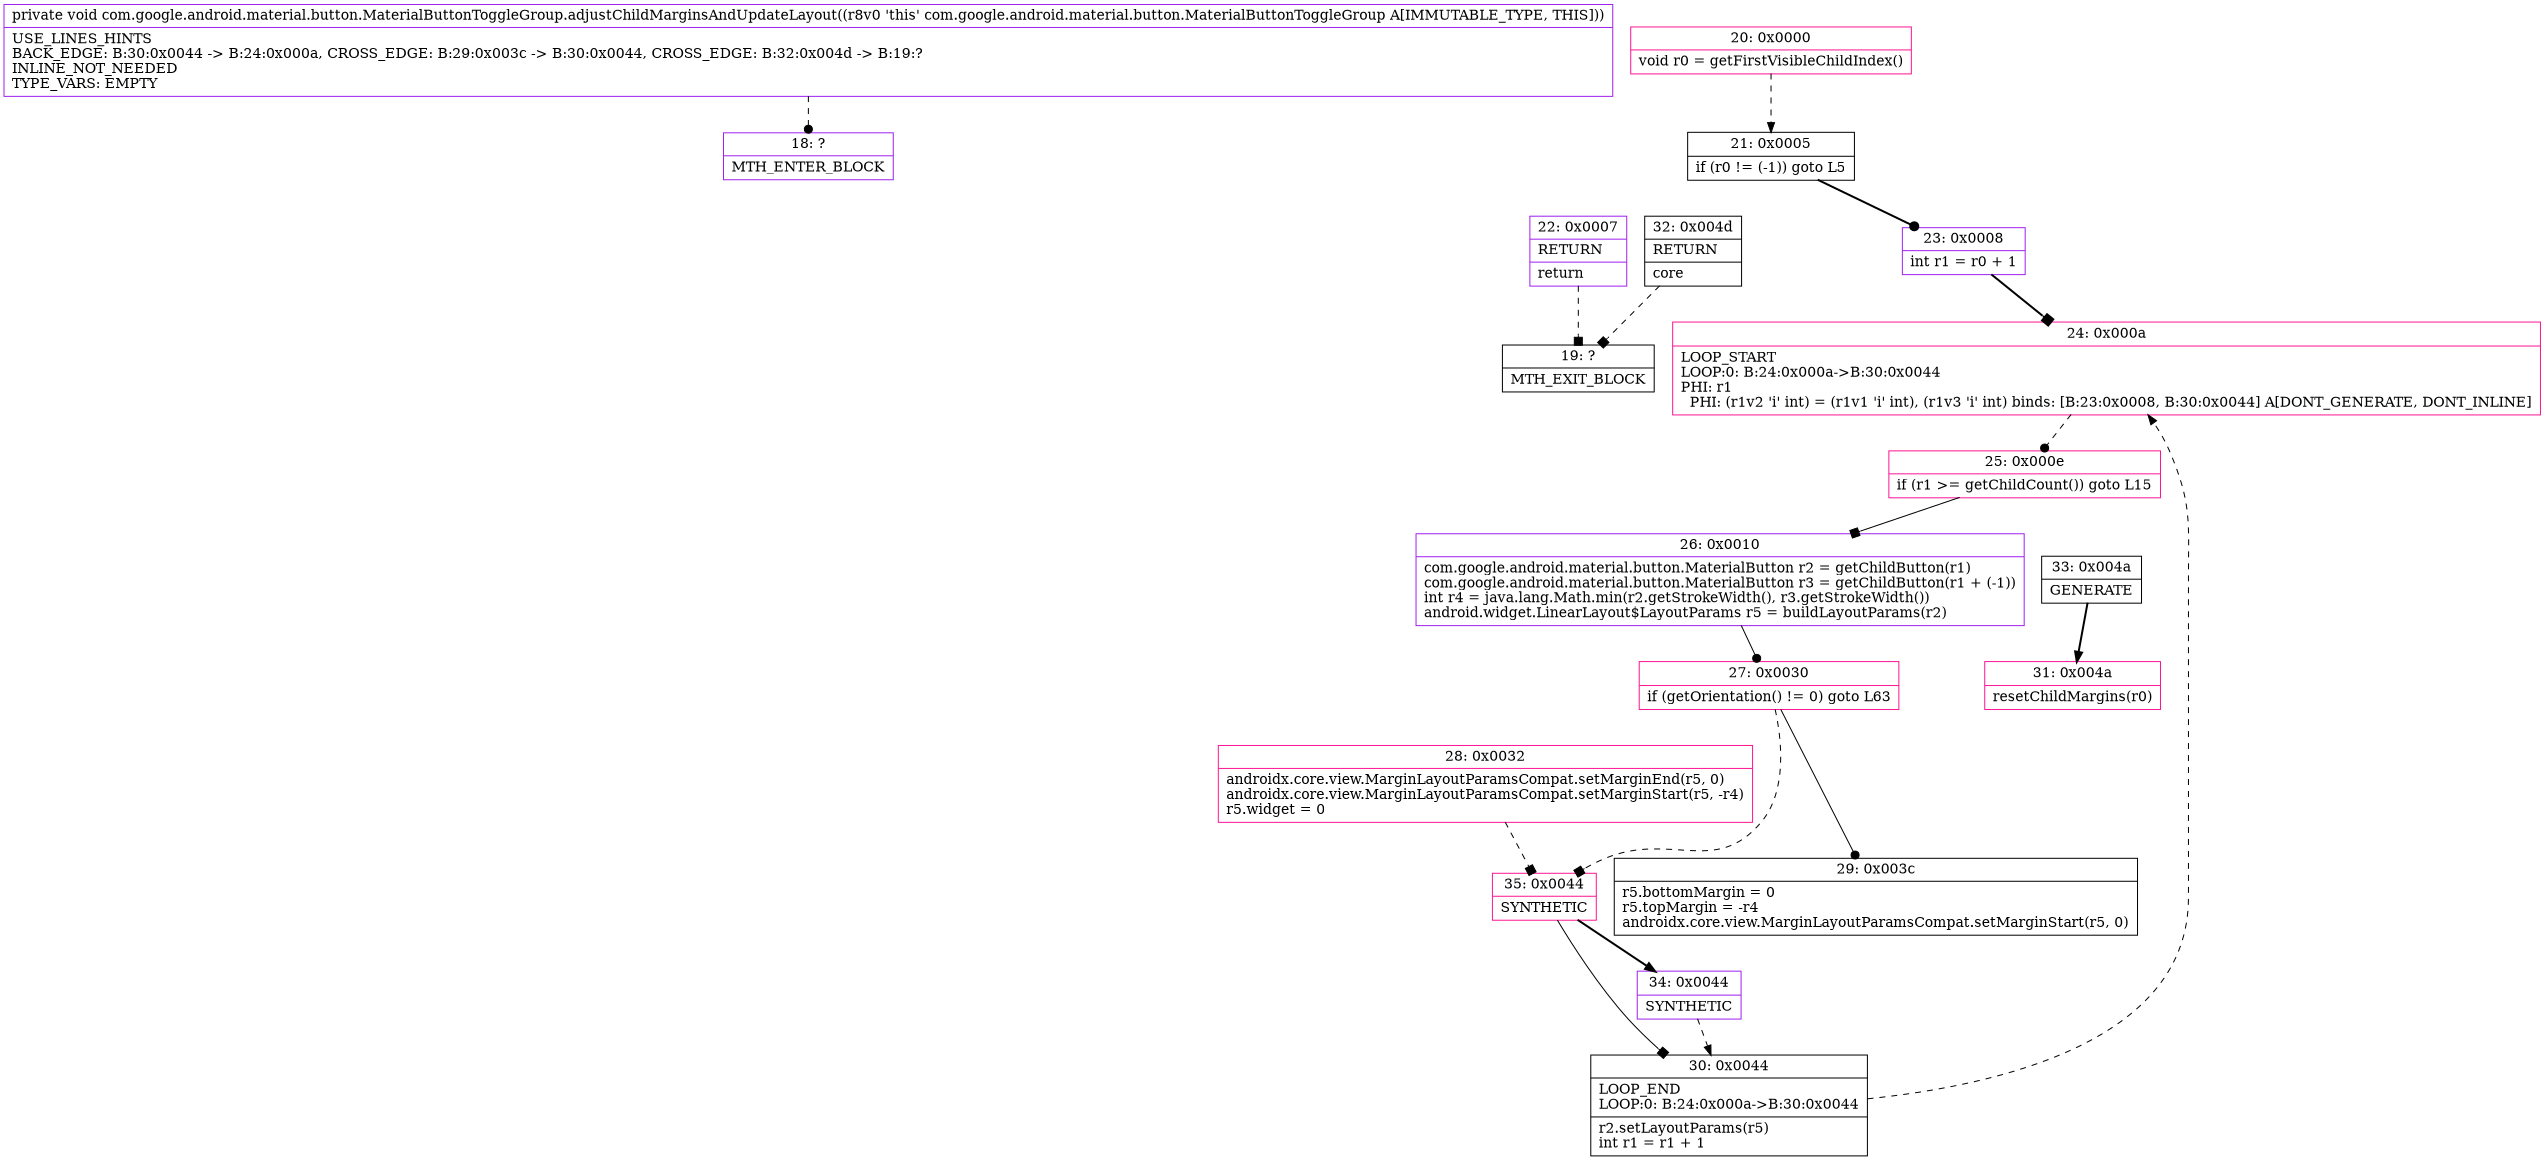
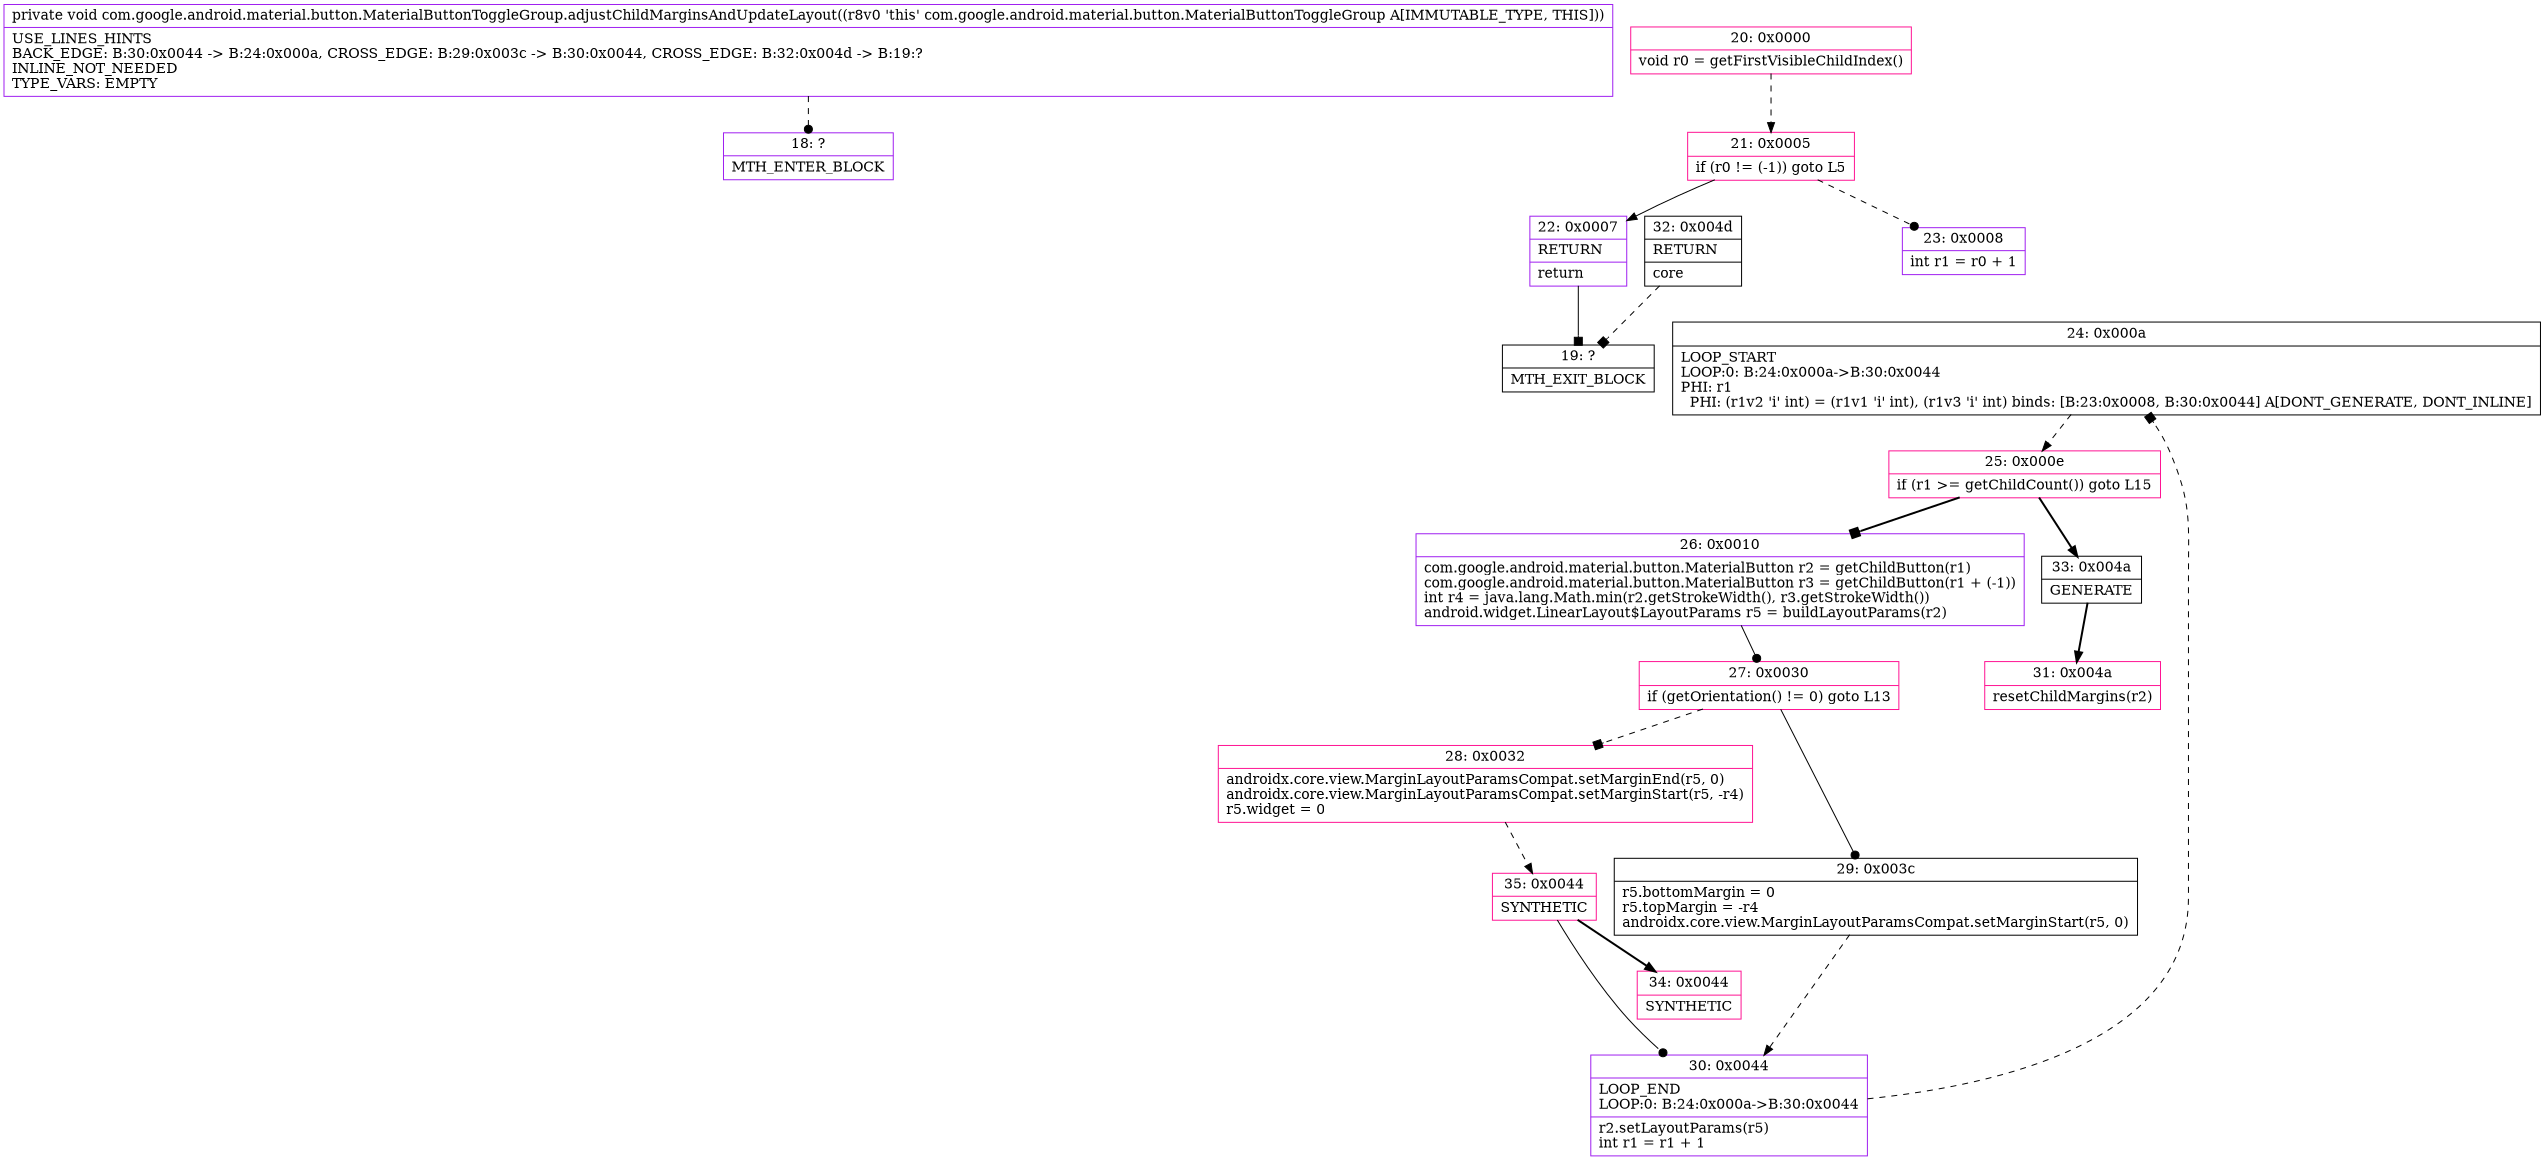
node "21: 0x0005": color black -> deeppink
edge "21: 0x0005" -> "22: 0x0007": added
edge "21: 0x0005" -> "23: 0x0008": style bold -> dashed
edge "23: 0x0008" -> "24: 0x000a": removed
edge "22: 0x0007" -> "19: ?": style dashed -> solid
node "24: 0x000a": color deeppink -> black
edge "24: 0x000a" -> "25: 0x000e": arrowhead dot -> normal
edge "25: 0x000e" -> "26: 0x0010": style solid -> bold
edge "25: 0x000e" -> "33: 0x004a": added
node "27: 0x0030": text "if (getOrientation() != 0) goto L63" -> "if (getOrientation() != 0) goto L13"
node "31: 0x004a": text "resetChildMargins(r0)" -> "resetChildMargins(r2)"
edge "28: 0x0032" -> "35: 0x0044": arrowhead box -> normal
edge "27: 0x0030" -> "35: 0x0044": now "27: 0x0030" -> "28: 0x0032"
edge "30: 0x0044" -> "24: 0x000a": arrowhead normal -> box
edge "35: 0x0044" -> "30: 0x0044": arrowhead box -> dot
node "34: 0x0044": color purple -> deeppink
edge "34: 0x0044" -> "30: 0x0044": now "29: 0x003c" -> "30: 0x0044"
node "30: 0x0044": color black -> purple
